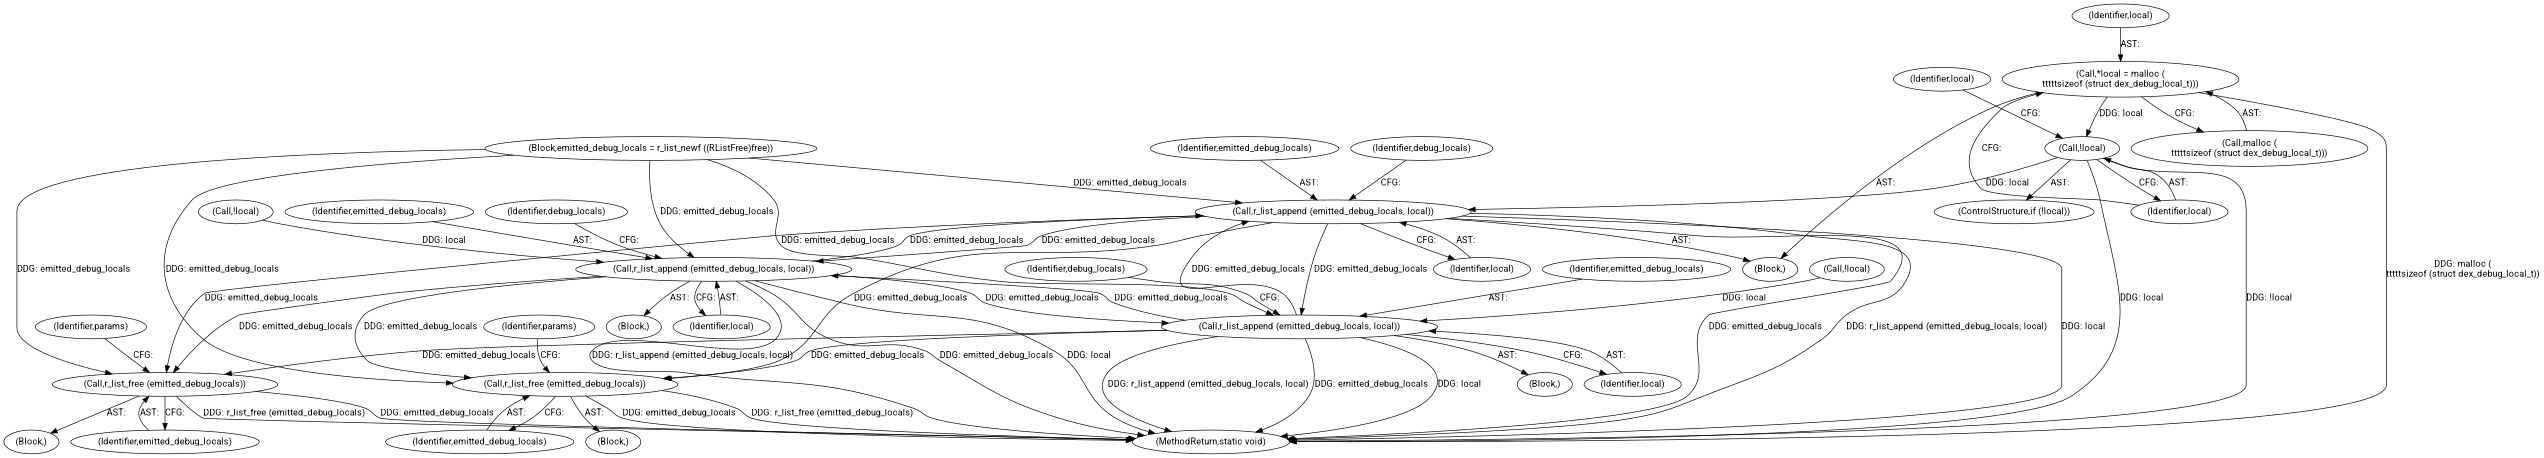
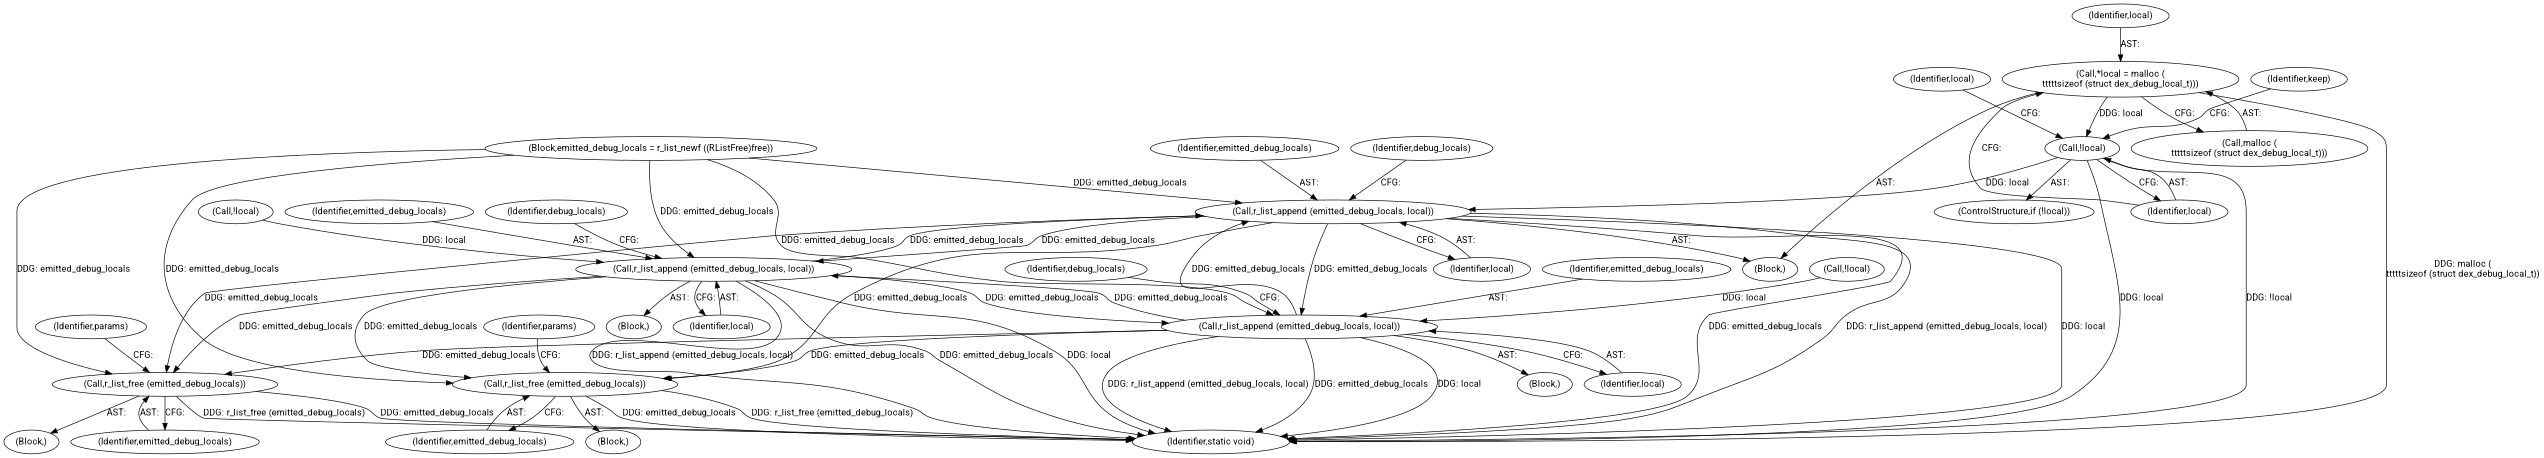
node "(Identifier,keep)": added
node "(MethodReturn,static void)": label "(MethodReturn,static void)" -> "(Identifier,static void)"
